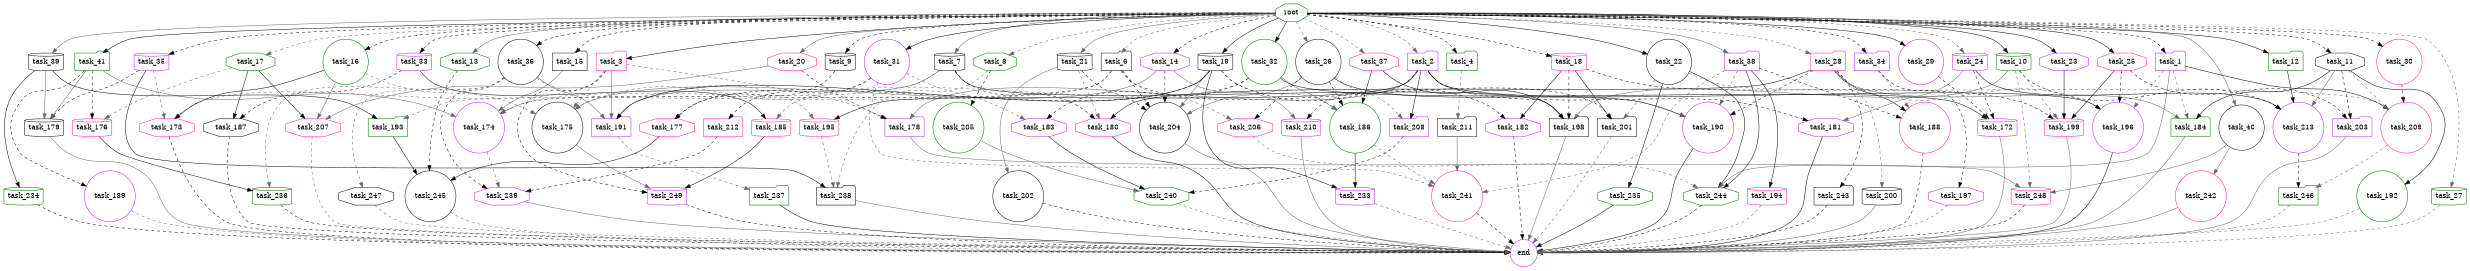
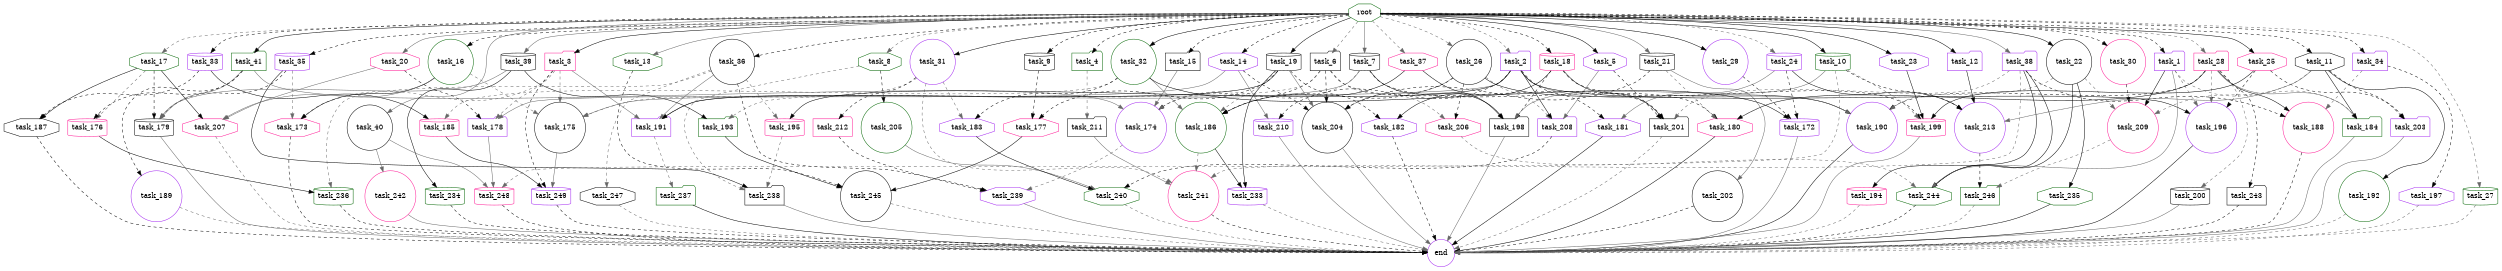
node "task_5": added
node "task_12": color darkgreen -> purple
edge "task_17" -> "task_179": added
